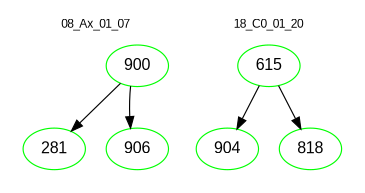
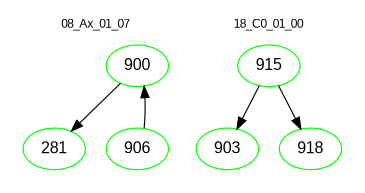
cluster "18_C0_01_20": label "18_C0_01_20" -> "18_C0_01_00"
node "615": label "615" -> "915"
edge "900" -> "906": reversed
node "904": label "904" -> "903"
node "818": label "818" -> "918"
